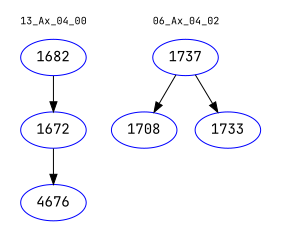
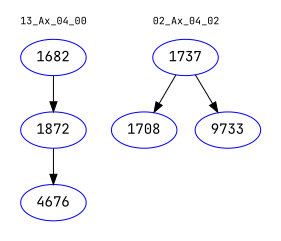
cluster "06_Ax_04_02": label "06_Ax_04_02" -> "02_Ax_04_02"
node "1672": label "1672" -> "1872"
node "1733": label "1733" -> "9733"
